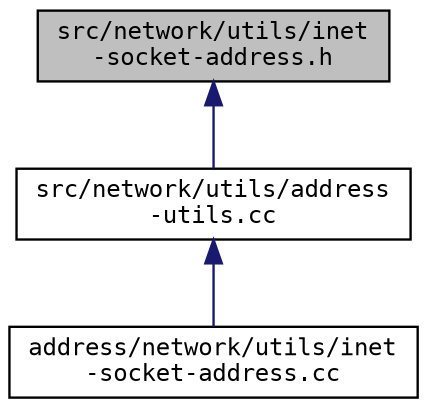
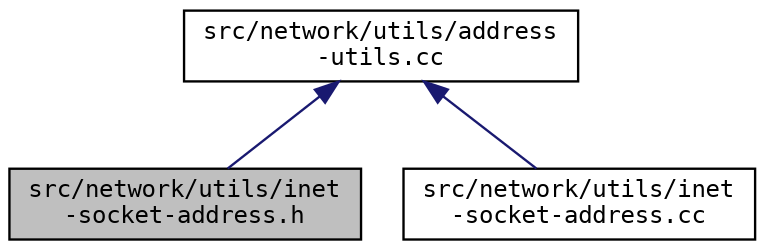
edge "src/network/utils/address -utils.cc" -> "src/network/utils/inet -socket-address.h": reversed
node "address/network/utils/inet -socket-address.cc": label "address/network/utils/inet -socket-address.cc" -> "src/network/utils/inet -socket-address.cc"
